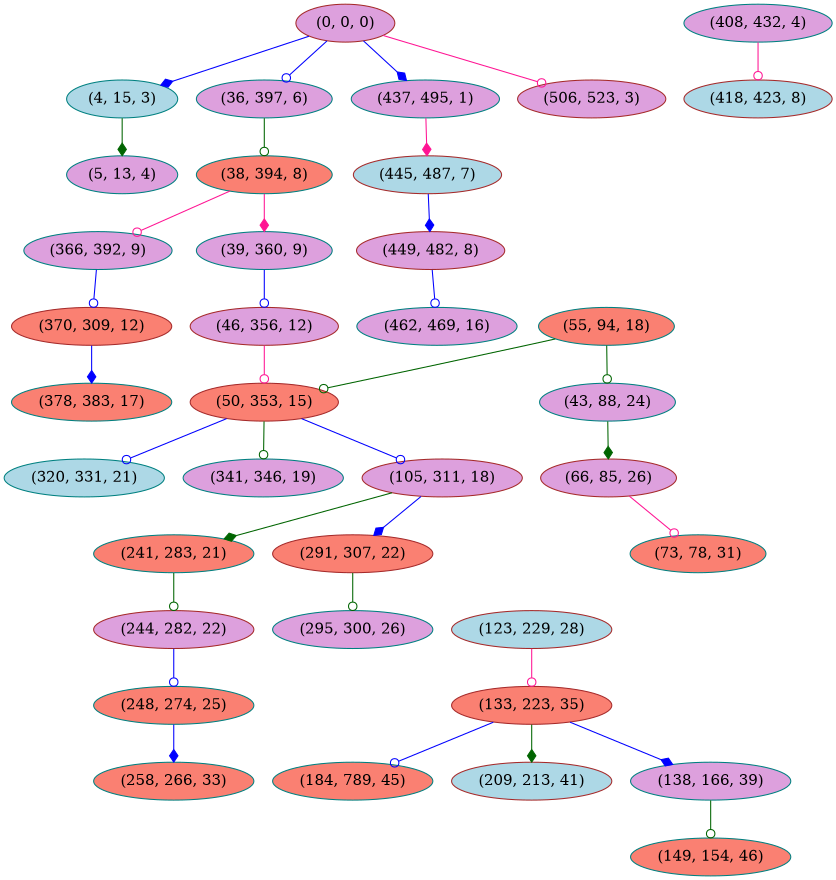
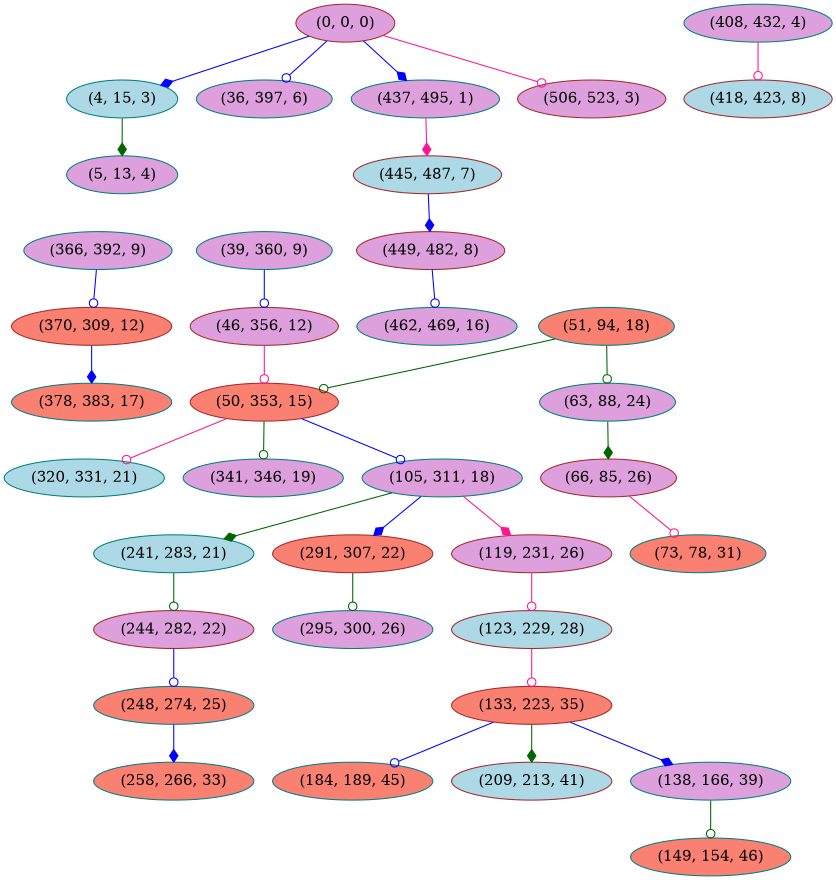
node "(38, 394, 8)": removed
node "(55, 94, 18)": label "(55, 94, 18)" -> "(51, 94, 18)"
node "(43, 88, 24)": label "(43, 88, 24)" -> "(63, 88, 24)"
edge "(50, 353, 15)" -> "(320, 331, 21)": color blue -> deeppink
node "(105, 311, 18)": color brown -> teal
node "(241, 283, 21)": fillcolor salmon -> lightblue
node "(119, 231, 26)": added
node "(184, 789, 45)": label "(184, 789, 45)" -> "(184, 189, 45)"
